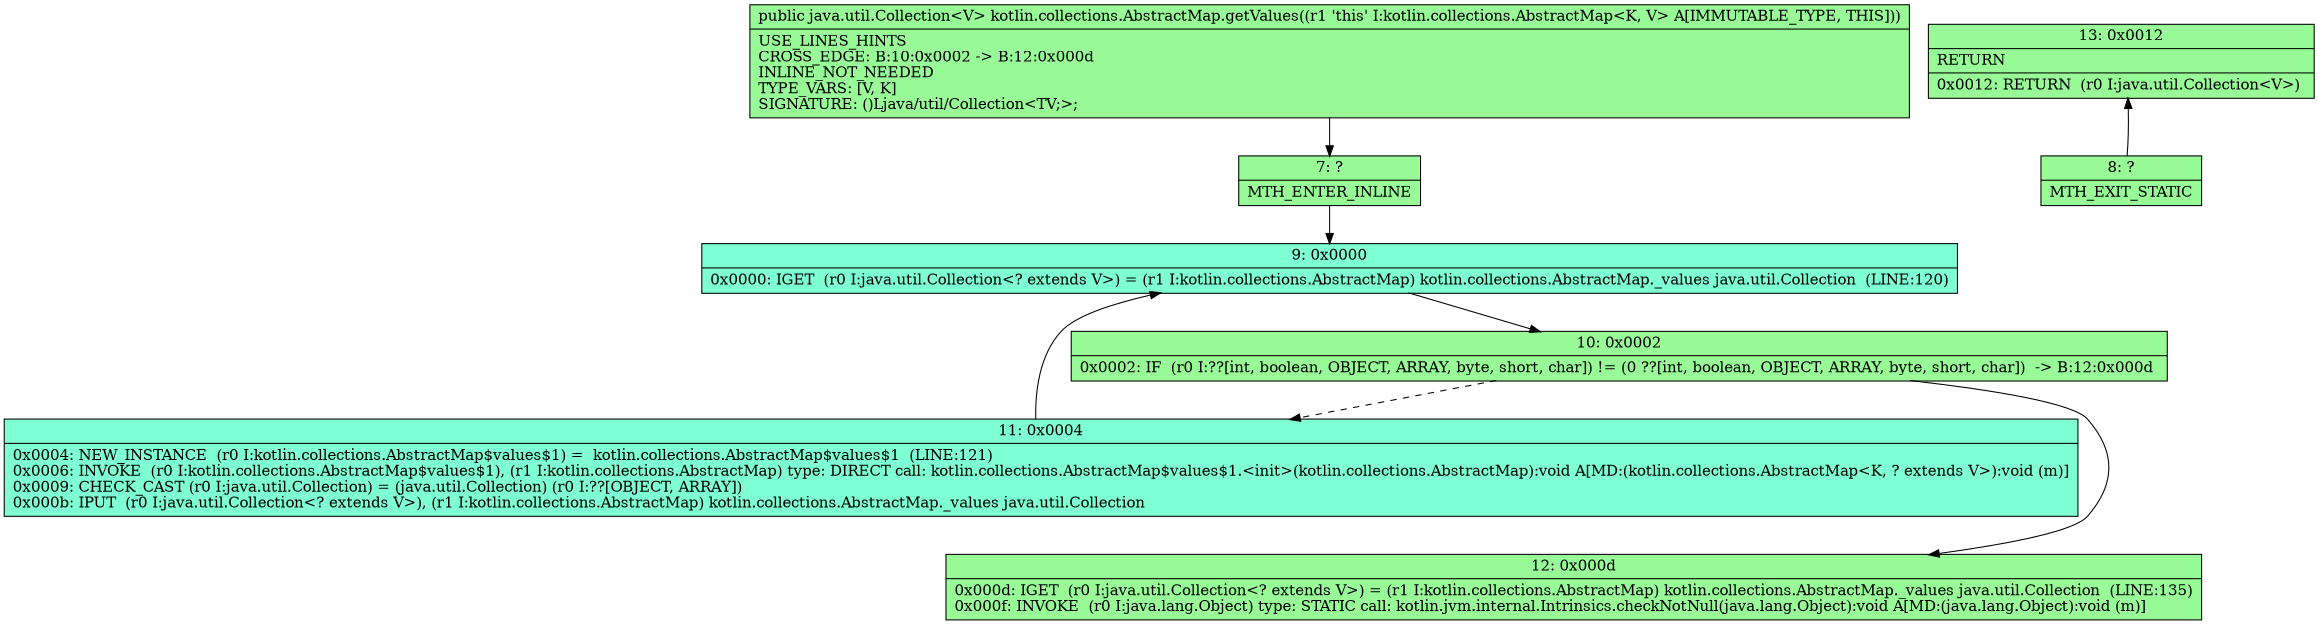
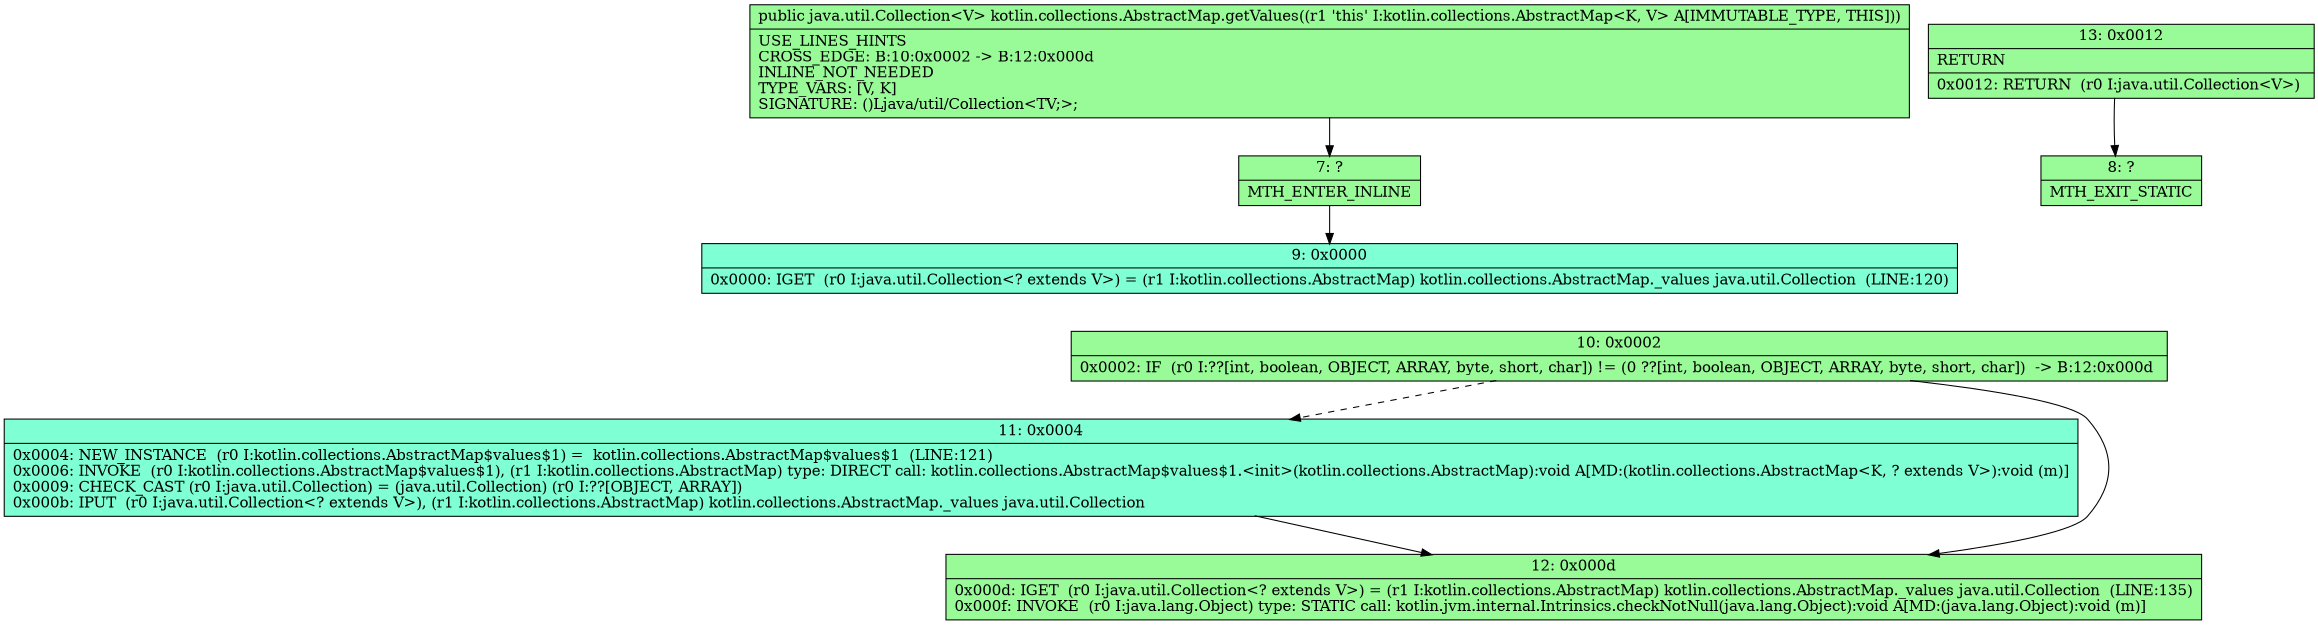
edge "8: ?" -> "13: 0x0012": reversed
edge "9: 0x0000" -> "10: 0x0002": removed
edge "11: 0x0004" -> "9: 0x0000": now "11: 0x0004" -> "12: 0x000d"
